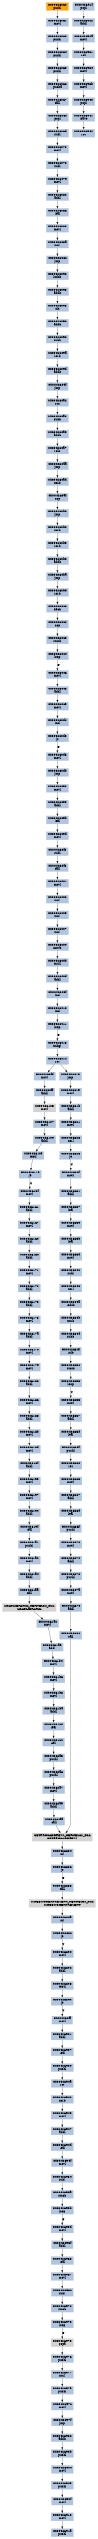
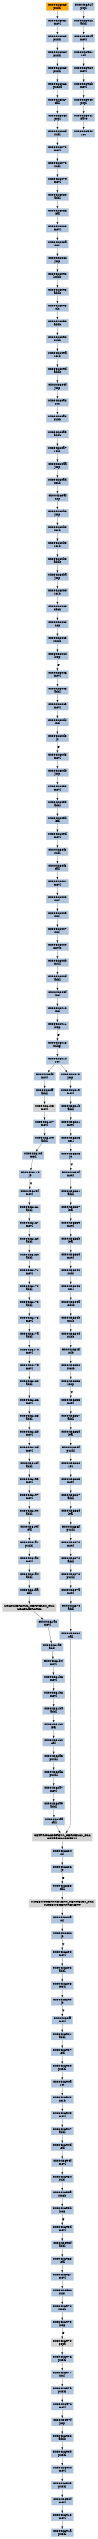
edge "0x004260a3 subb" -> "0x004260a5 addb": removed
